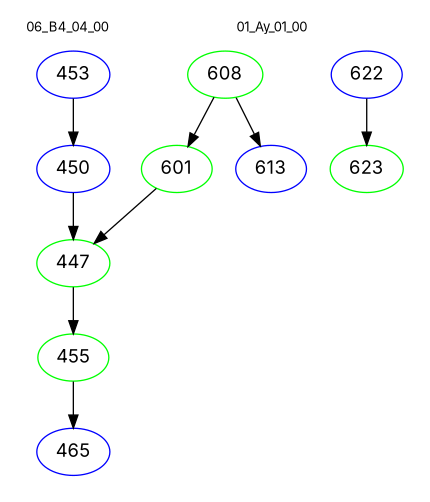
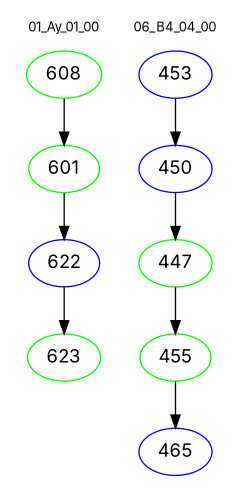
node "613": removed
edge "601" -> "447": now "601" -> "622"
